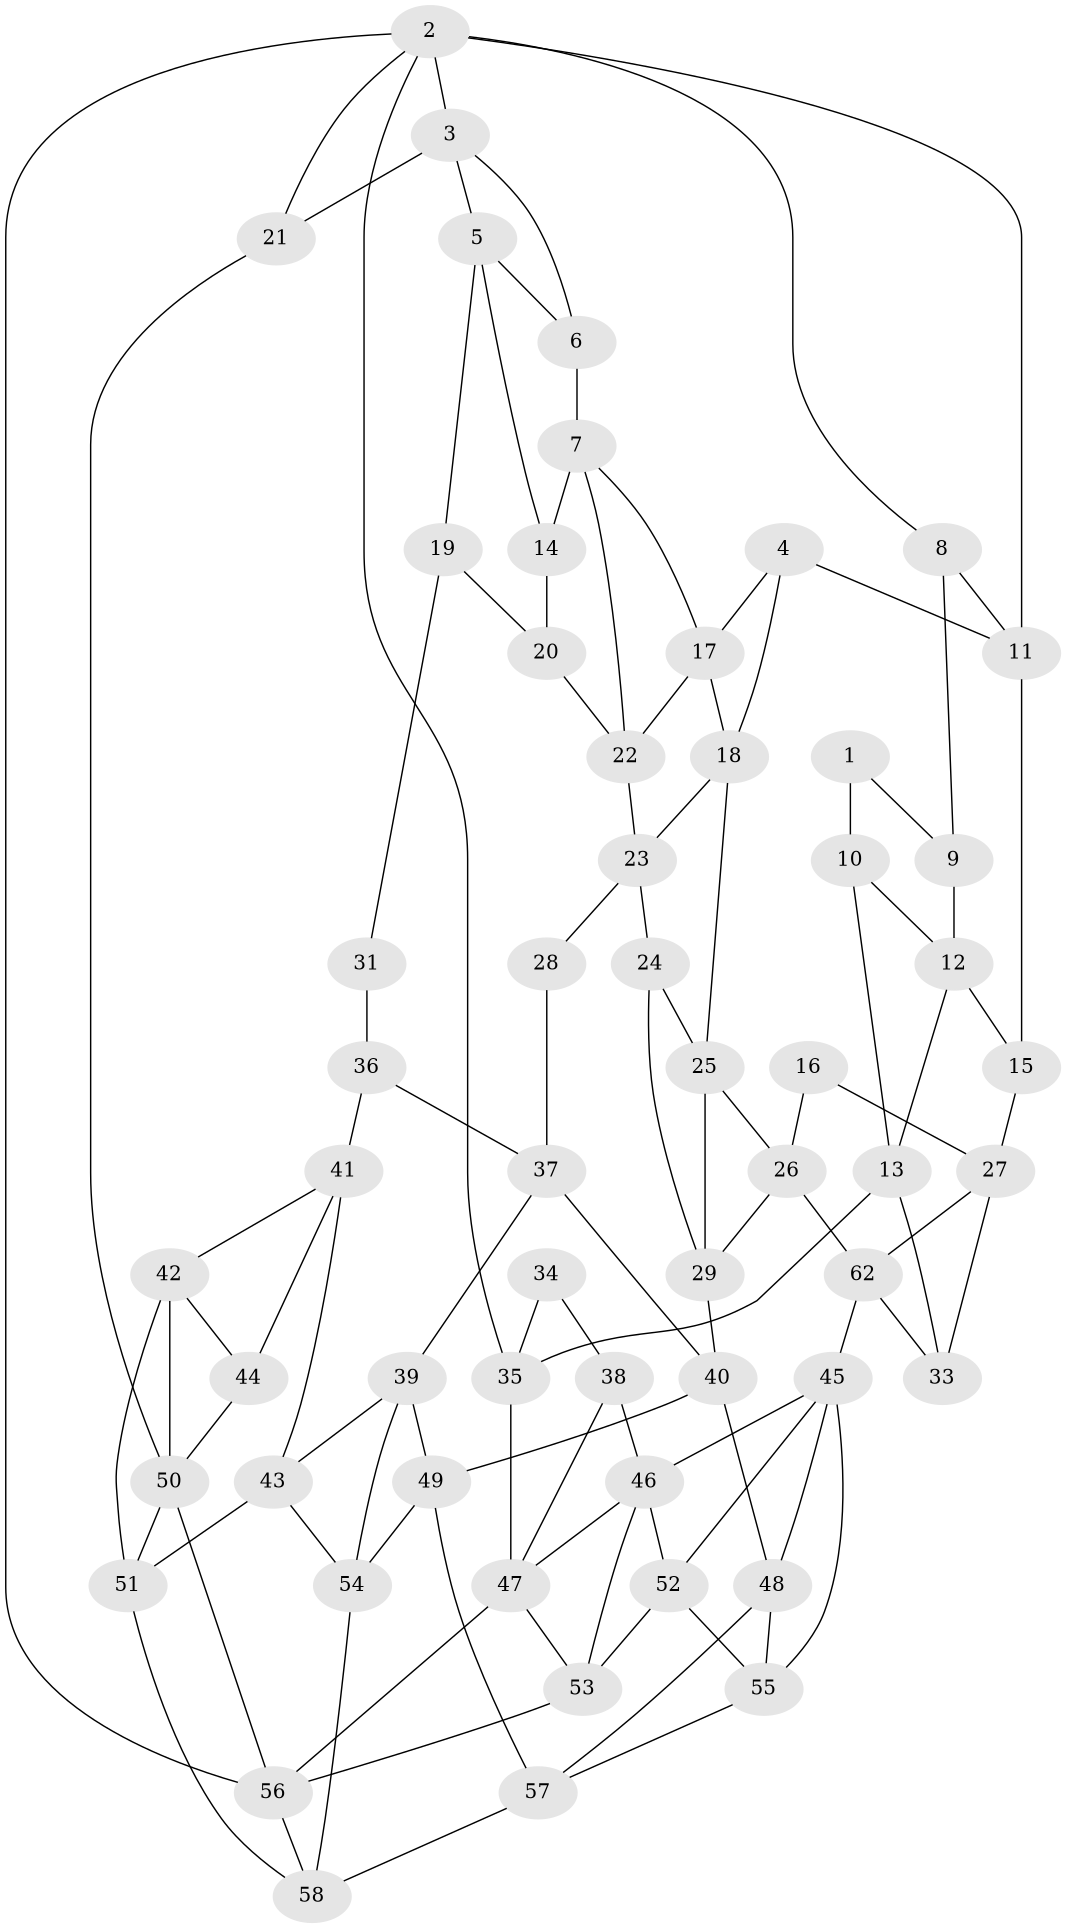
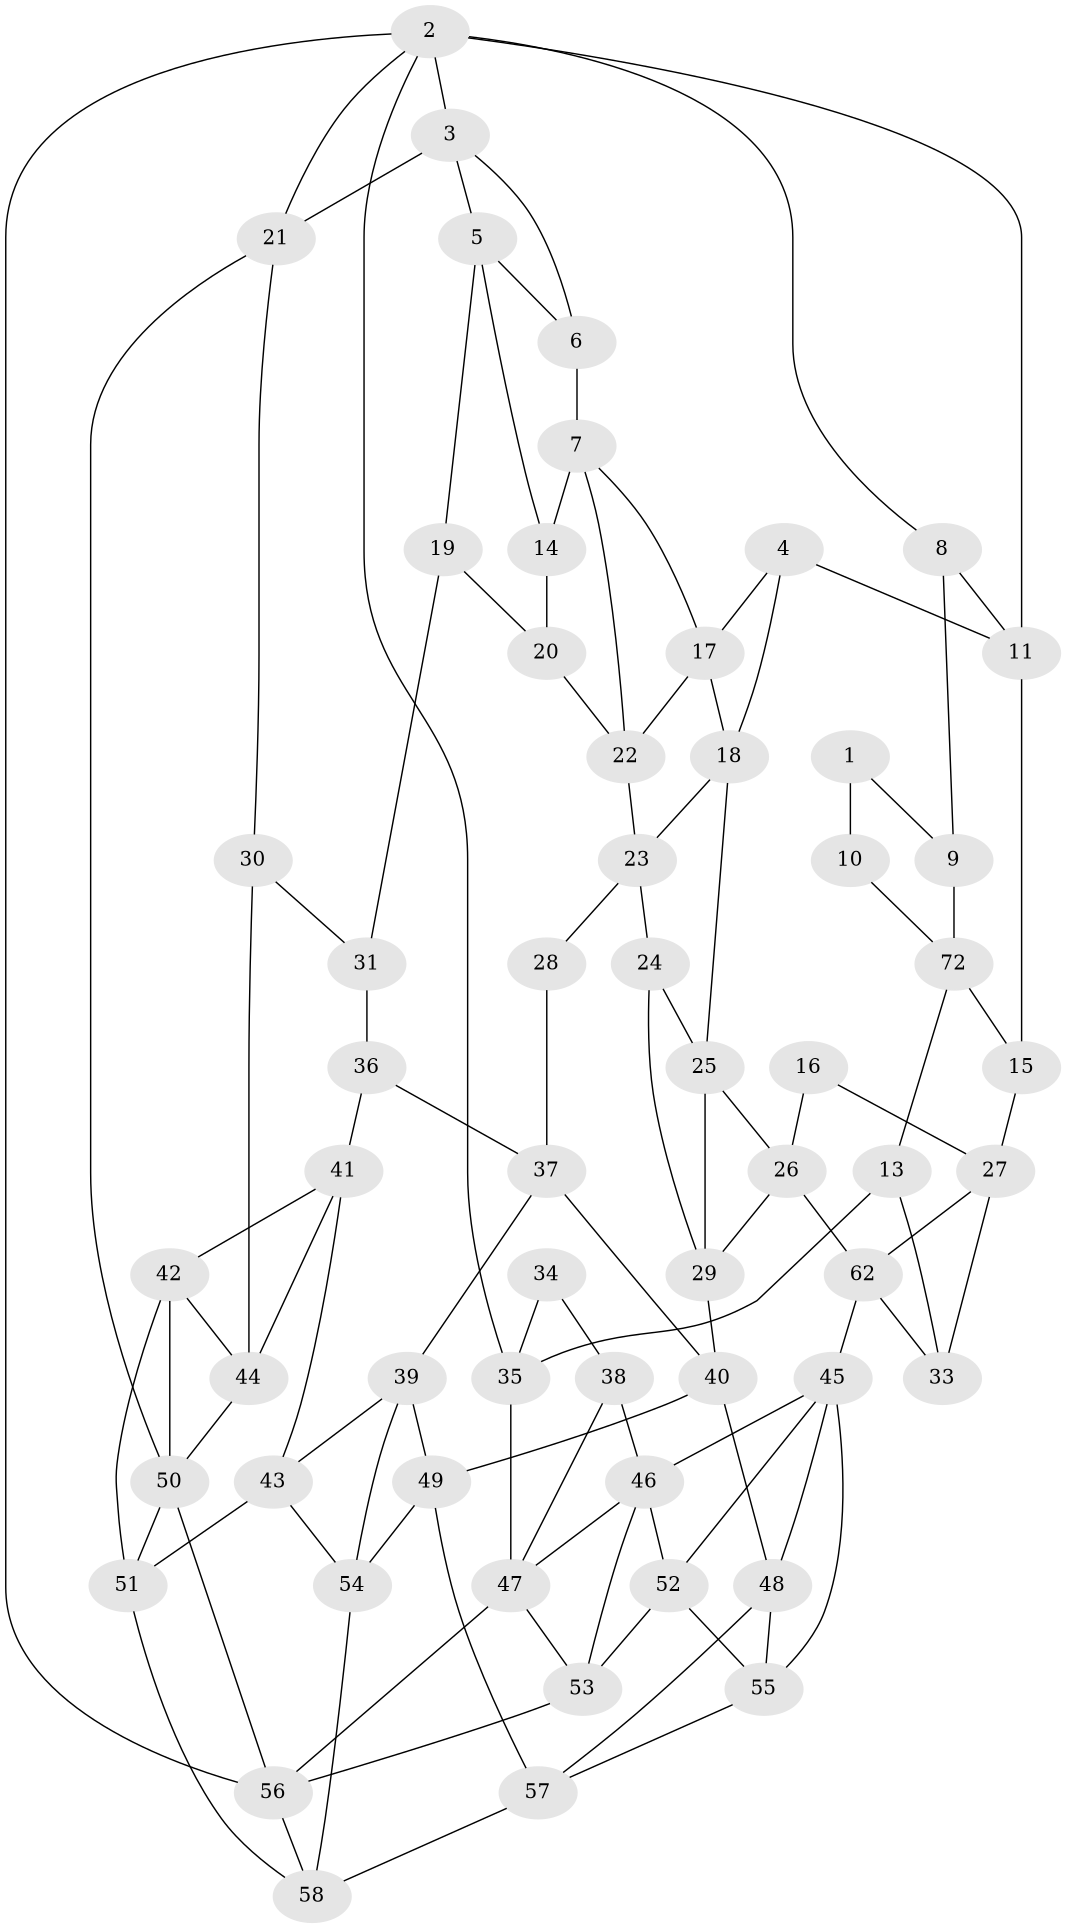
node "30": added
node "12": label "12" -> "72"
edge "10" -- "13": removed
